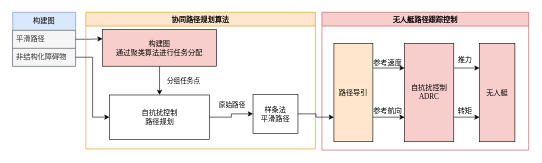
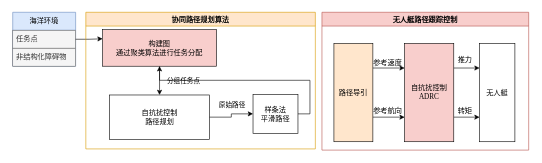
node "构建图": label "构建图" -> "海洋环境"
node "平滑路径": label "平滑路径" -> "任务点"
edge "非结构化障碍物" -> "自抗扰控制 路径规划": removed
node "无人艇": fillcolor #f8cecc -> #ffffff
edge "样条法 平滑路径" -> "路径导引": now "样条法 平滑路径" -> "构建图 通过聚类算法进行任务分配"
